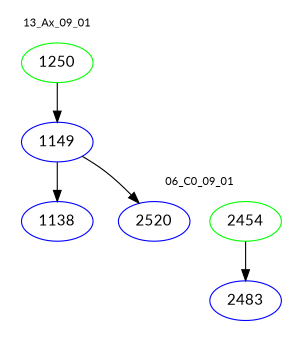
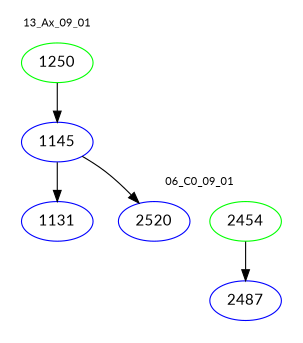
node "1149": label "1149" -> "1145"
node "1138": label "1138" -> "1131"
node "2483": label "2483" -> "2487"
